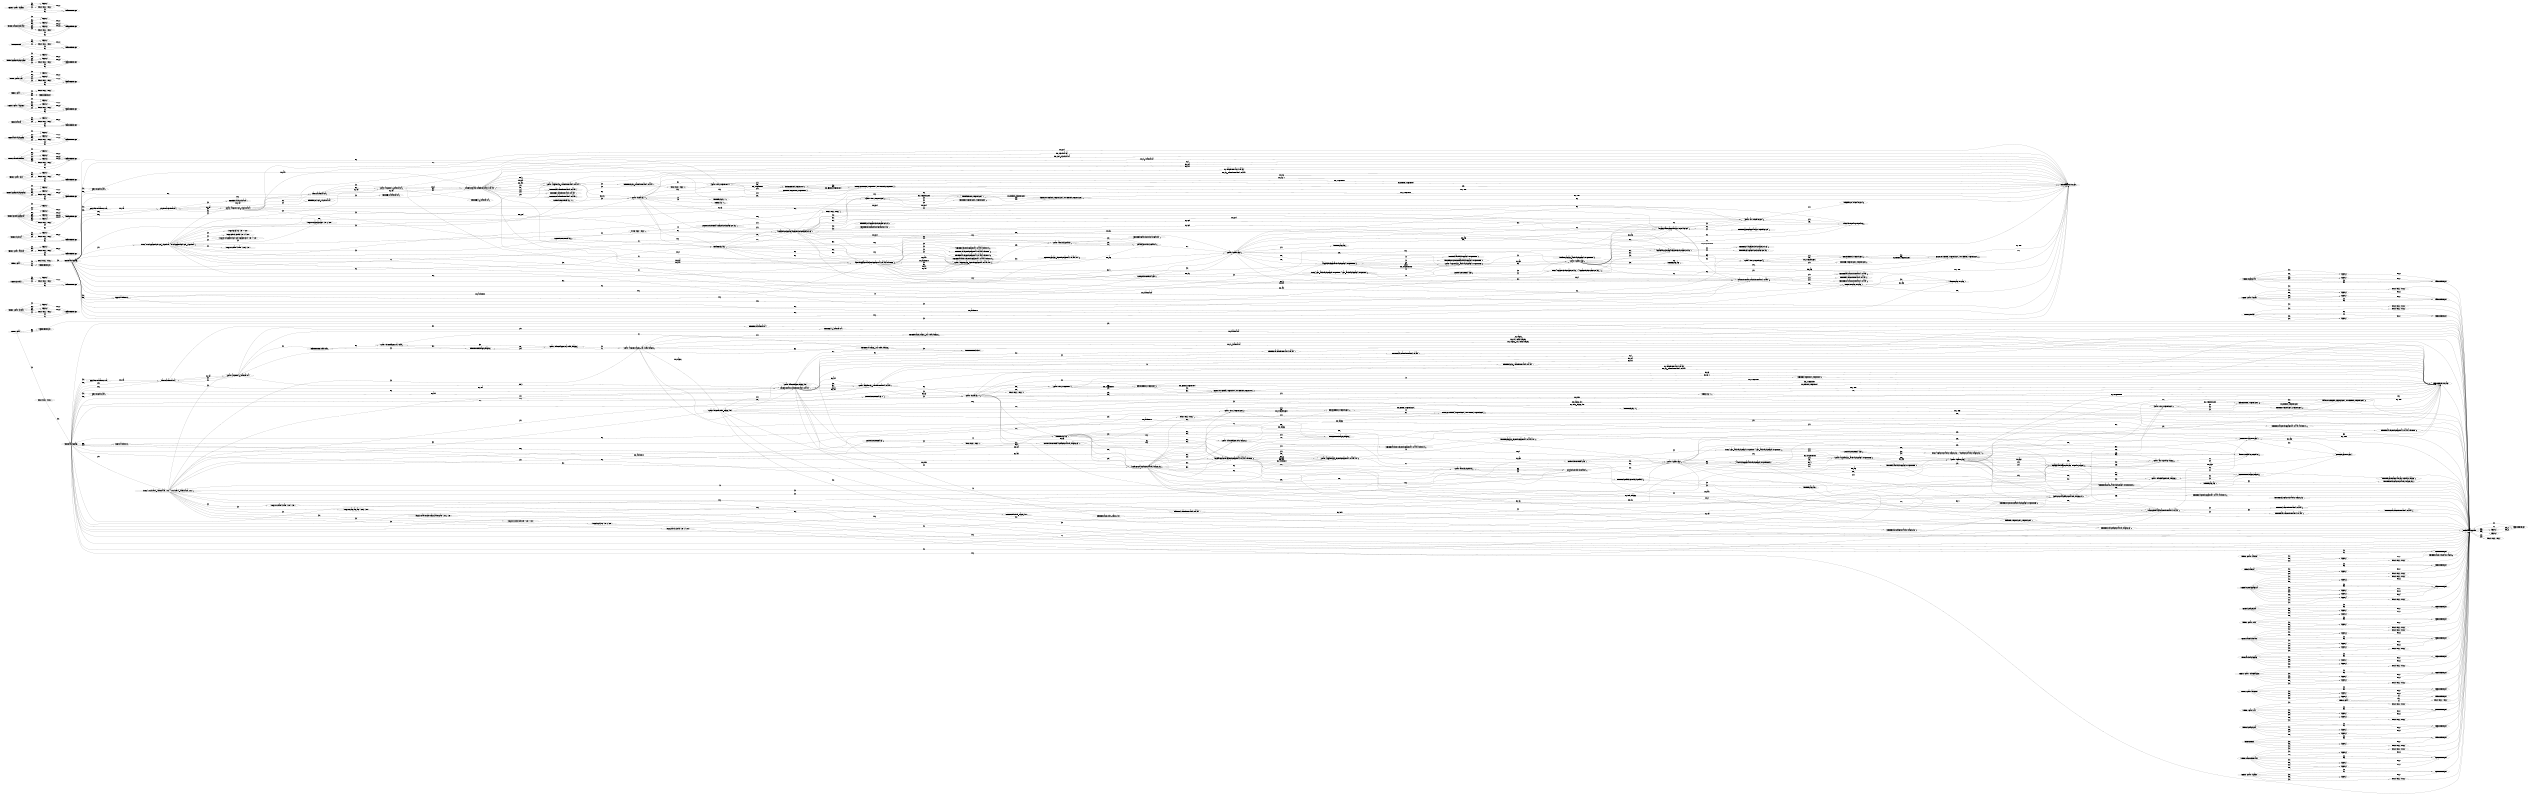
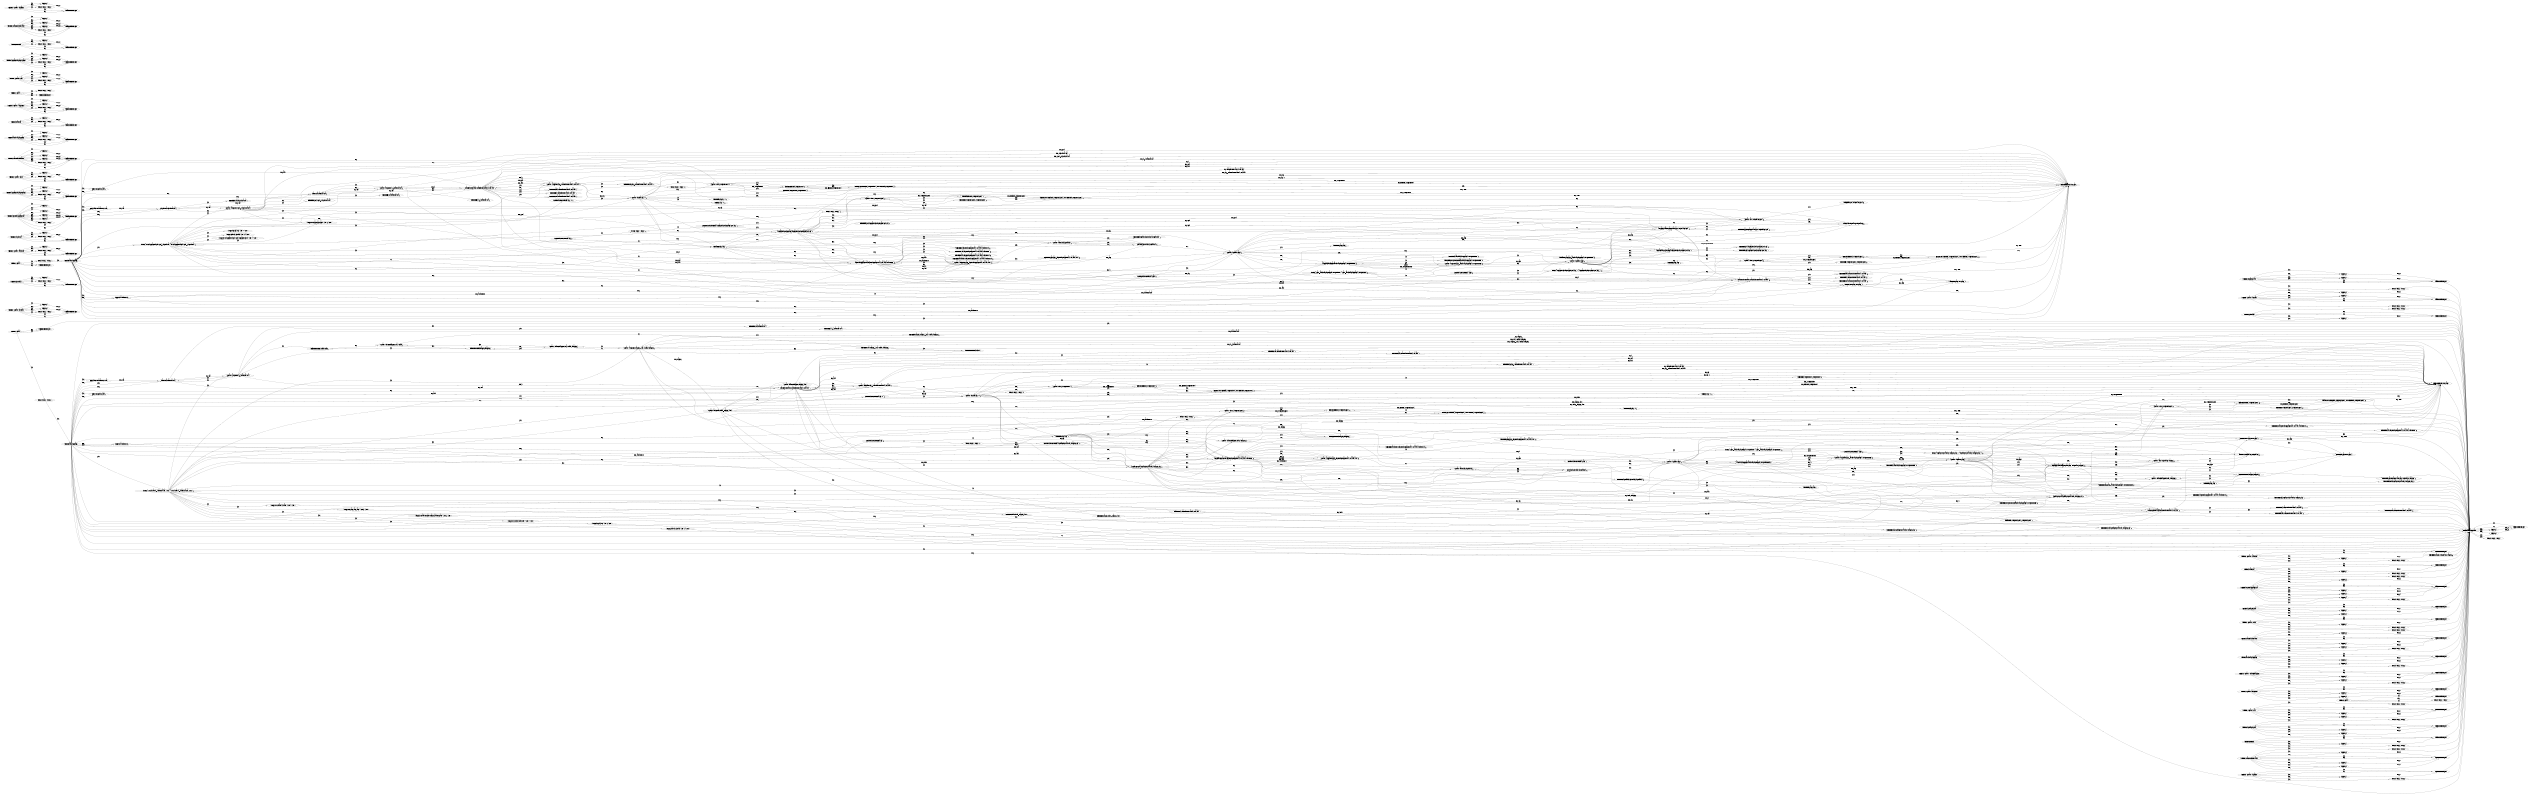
edge "(<operator>.assignment,*spool = subpool_vma(vma))" -> "(<operator>.cast,(unsigned long)spool)": label "DDG: spool" -> "DDG: vma"
edge "(<operator>.assignment,*spool = subpool_vma(vma))" -> "(subpool_vma,subpool_vma(vma))": now "(<operator>.assignment,*spool = subpool_vma(vma))" -> "<(LOCAL,struct page* page: page*)<SUB>6</SUB>>"
node "(IDENTIFIER,chg,hugepage_subpool_get_pages(spool, chg))": removed
node "<(LOCAL,struct hstate* h: hstate*)<SUB>5</SUB>>": removed
edge "(<operator>.indirectFieldAccess,mapping->host)" -> "(IDENTIFIER,vma,*mapping = vma->vm_file->f_mapping)": now "(<operator>.indirectFieldAccess,mapping->host)" -> "(<operator>.assignment,*inode = mapping->host)"
edge "(hugetlb_put_quota,hugetlb_put_quota(inode->i_mapping, chg))" -> "(IDENTIFIER,chg,hugetlb_put_quota(inode->i_mapping, chg))": added, label "AST:"
